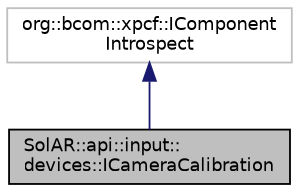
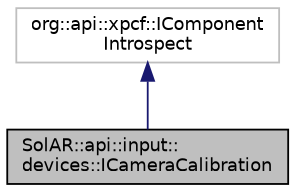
node "org::bcom::xpcf::IComponent Introspect": label "org::bcom::xpcf::IComponent Introspect" -> "org::api::xpcf::IComponent Introspect"
